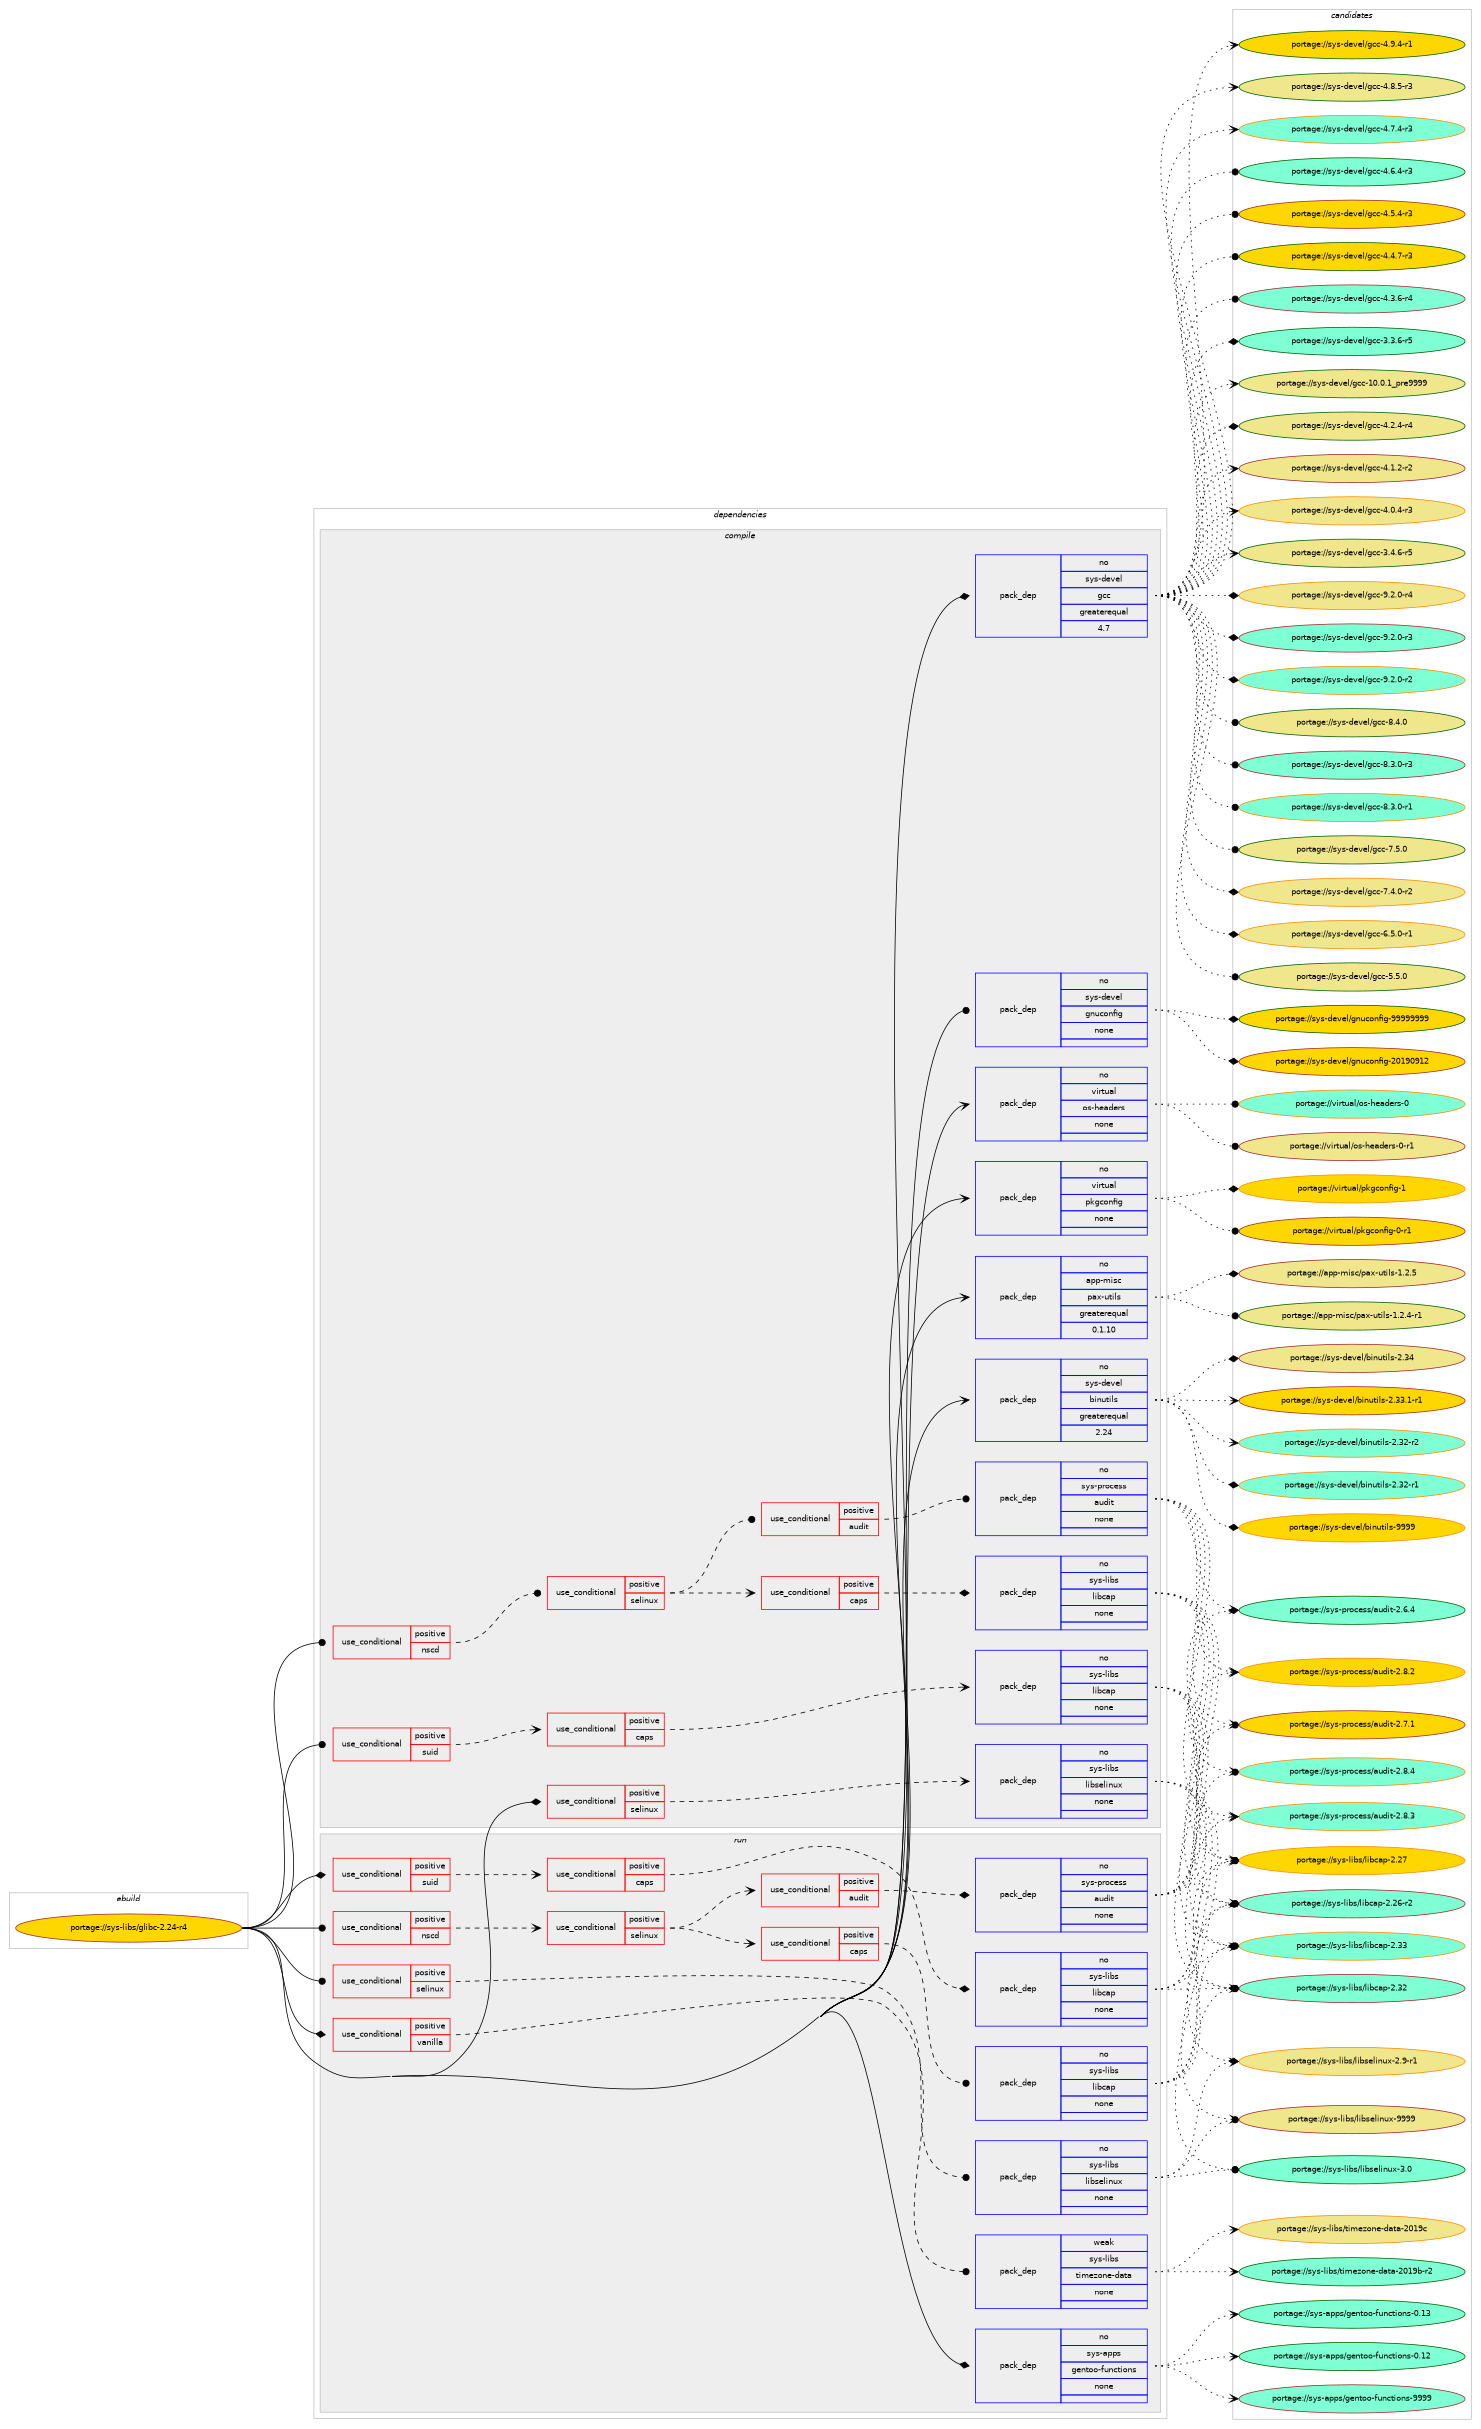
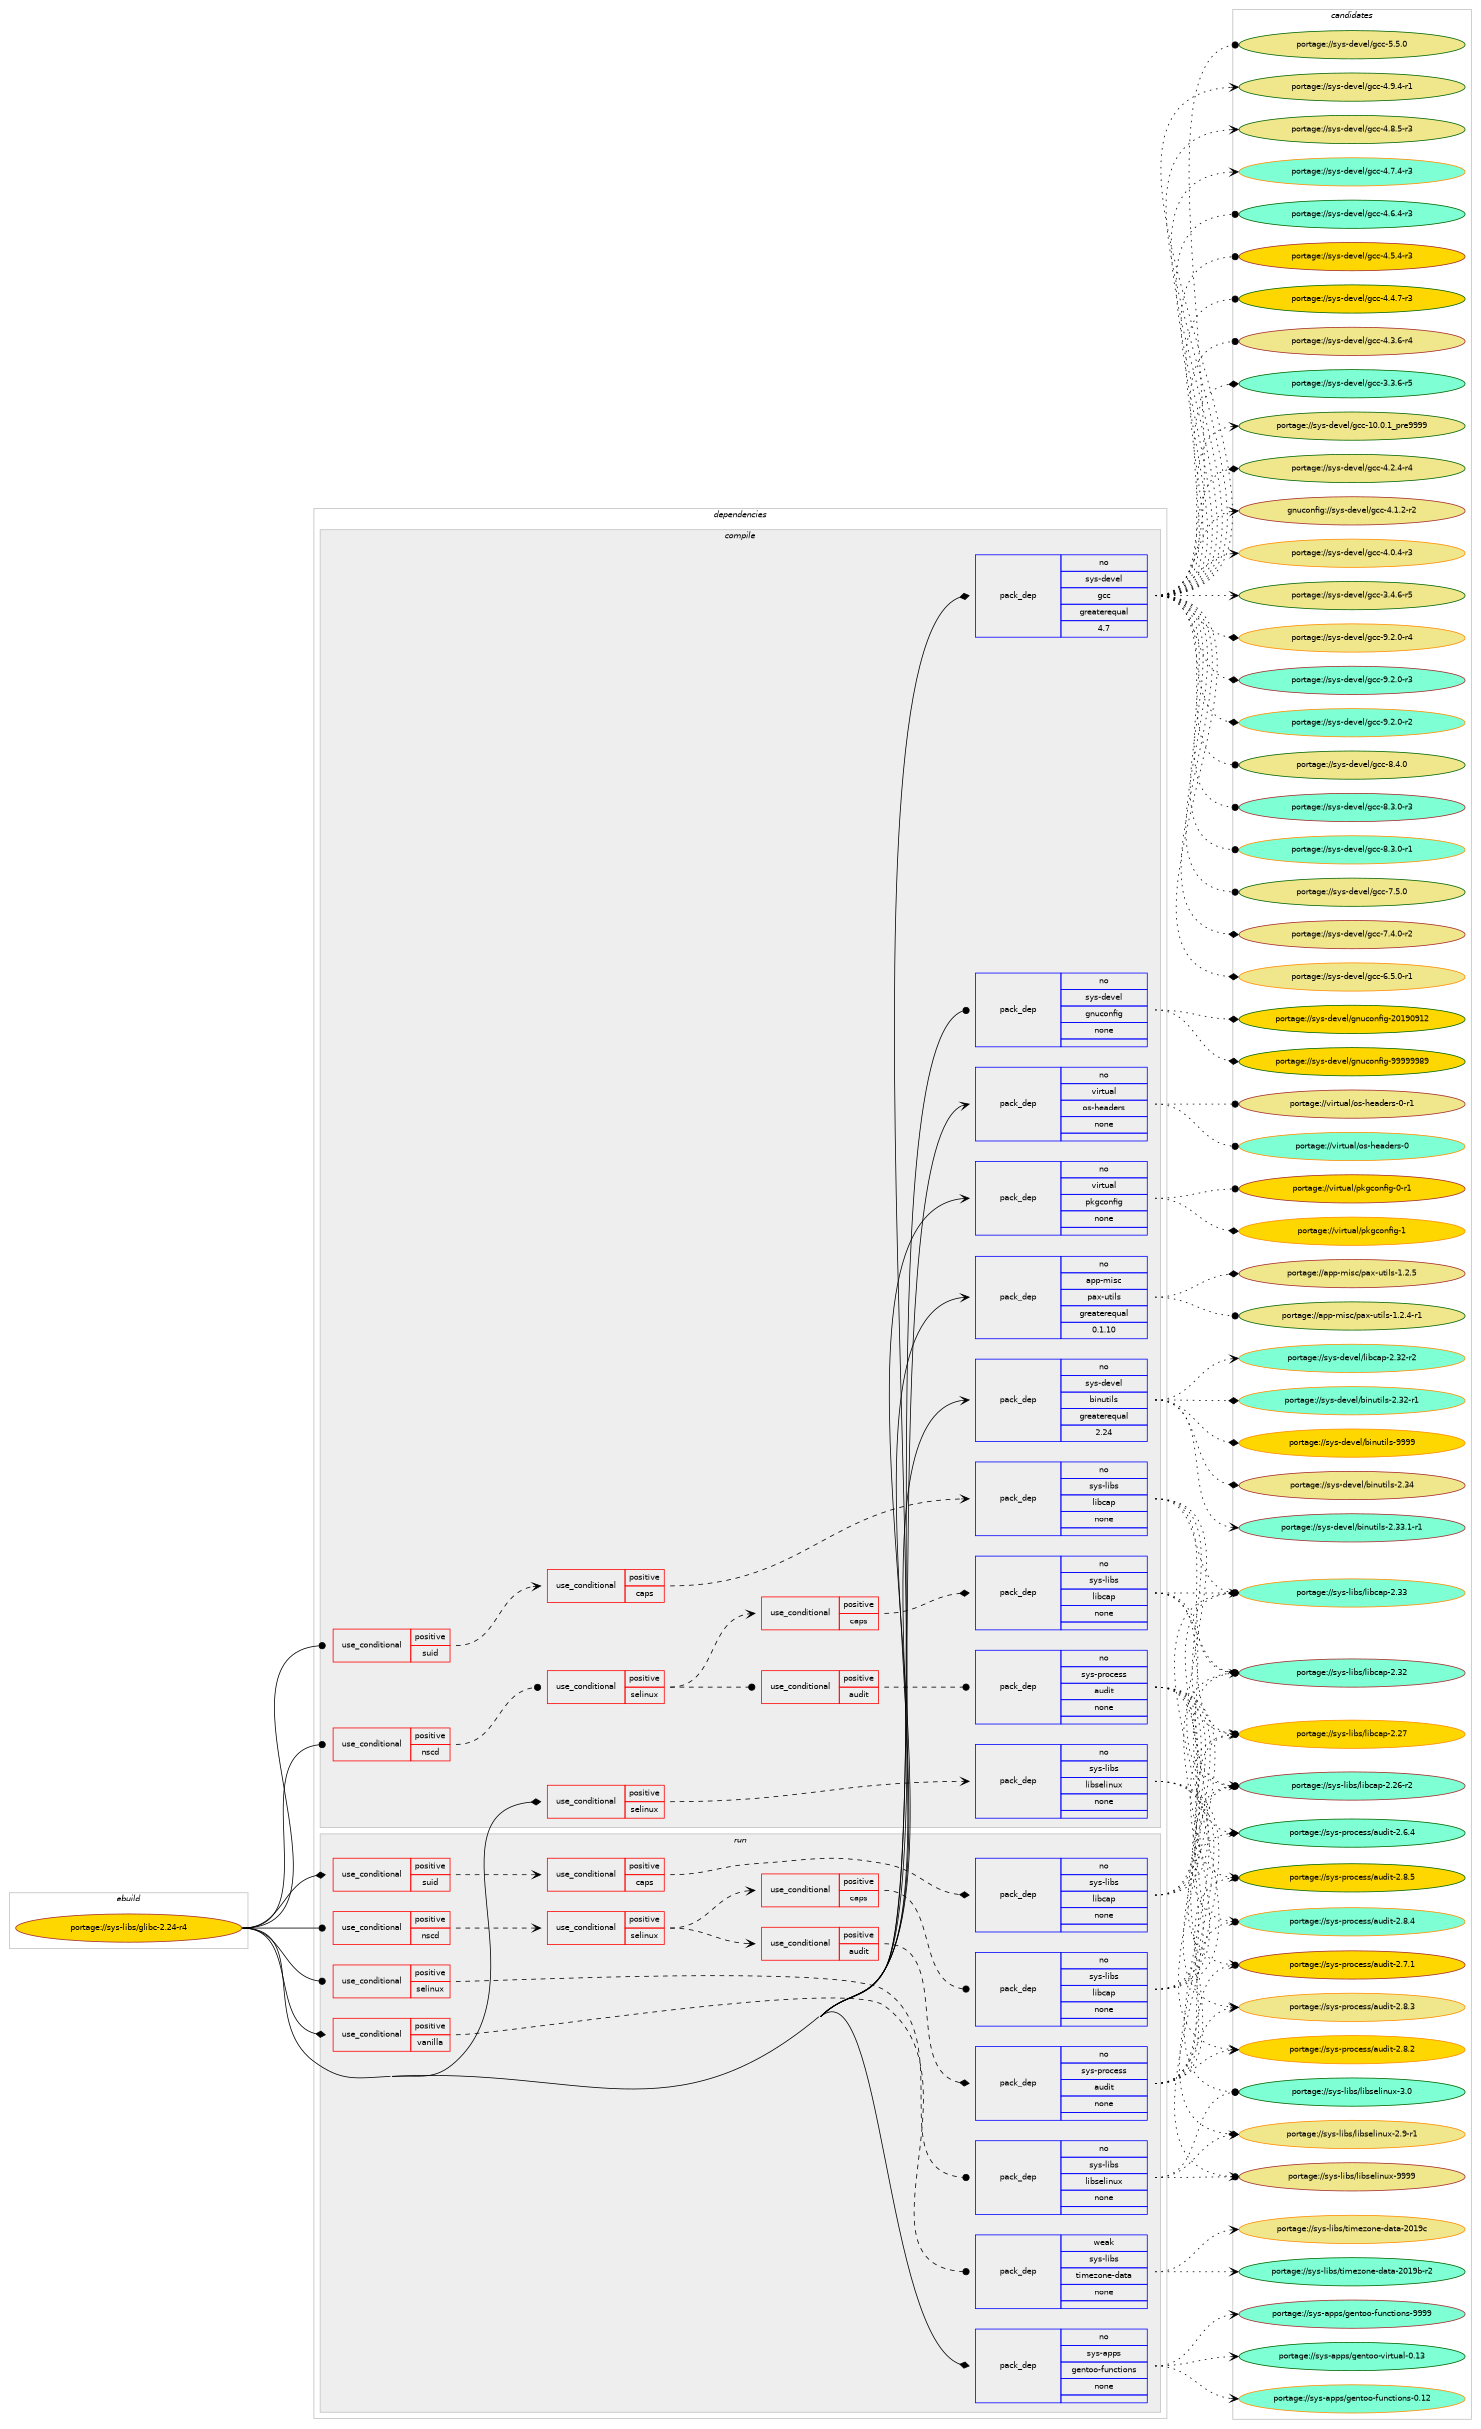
node "portage://sys-devel/gcc-4.9.4-r1": fillcolor gold -> khaki
node "portage://sys-devel/gcc-4.3.6-r4": fillcolor aquamarine -> khaki
node "portage://sys-devel/gcc-4.1.2-r2": label "portage://sys-devel/gcc-4.1.2-r2" -> "gnuconfig://sys-devel/gcc-4.1.2-r2"
node "portage://sys-devel/gcc-7.4.0-r2": color darkorange -> brown
node "portage://sys-devel/gnuconfig-99999999": label "portage://sys-devel/gnuconfig-99999999" -> "portage://sys-devel/gnuconfig-99999989"
node "portage://sys-devel/gnuconfig-20190912": color brown -> darkgreen
node "portage://sys-devel/binutils-2.33.1-r1": fillcolor gold -> aquamarine
node "portage://sys-devel/binutils-2.32-r2": label "portage://sys-devel/binutils-2.32-r2" -> "portage://sys-devel/libcap-2.32-r2"
node "portage://sys-process/audit-2.8.3": fillcolor aquamarine -> khaki
node "portage://sys-process/audit-2.8.5": added
node "portage://sys-apps/gentoo-functions-0.13": label "portage://sys-apps/gentoo-functions-0.13" -> "portage://sys-apps/gentoo-virtual-0.13"
node "portage://sys-apps/gentoo-functions-0.12": color darkgreen -> darkorange
